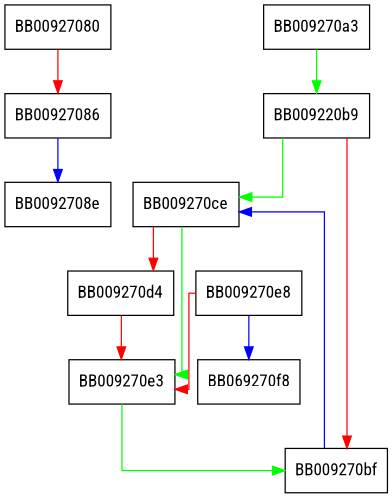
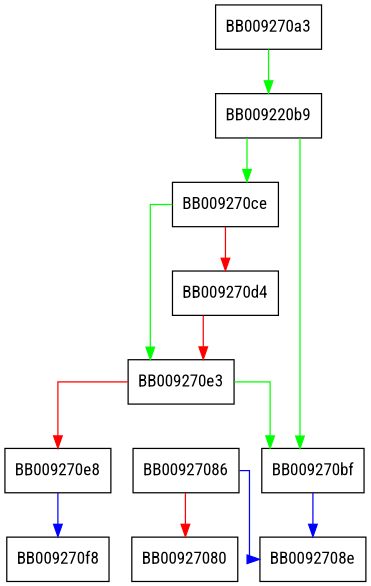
edge "BB00927080" -> "BB00927086": reversed
edge "BB009220b9" -> "BB009270bf": color red -> green
edge "BB009270bf" -> "BB009270ce": now "BB009270bf" -> "BB0092708e"
edge "BB009270e8" -> "BB009270e3": reversed
node "BB069270f8": label "BB069270f8" -> "BB009270f8"
